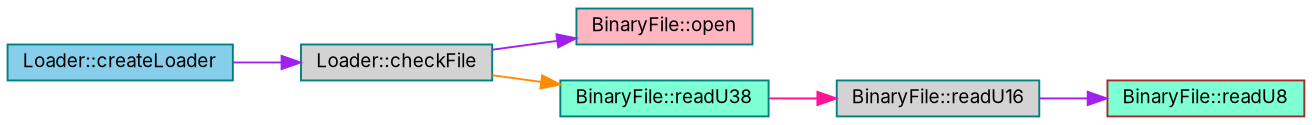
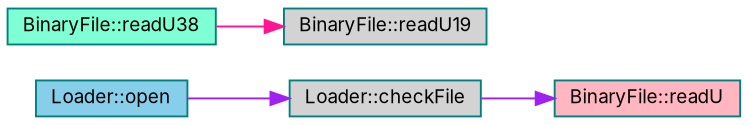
node "BinaryFile::open": label "BinaryFile::open" -> "BinaryFile::readU"
node "Loader::createLoader": label "Loader::createLoader" -> "Loader::open"
edge "Loader::checkFile" -> "BinaryFile::readU38": removed
node "BinaryFile::readU16": label "BinaryFile::readU16" -> "BinaryFile::readU19"
node "BinaryFile::readU8": removed
